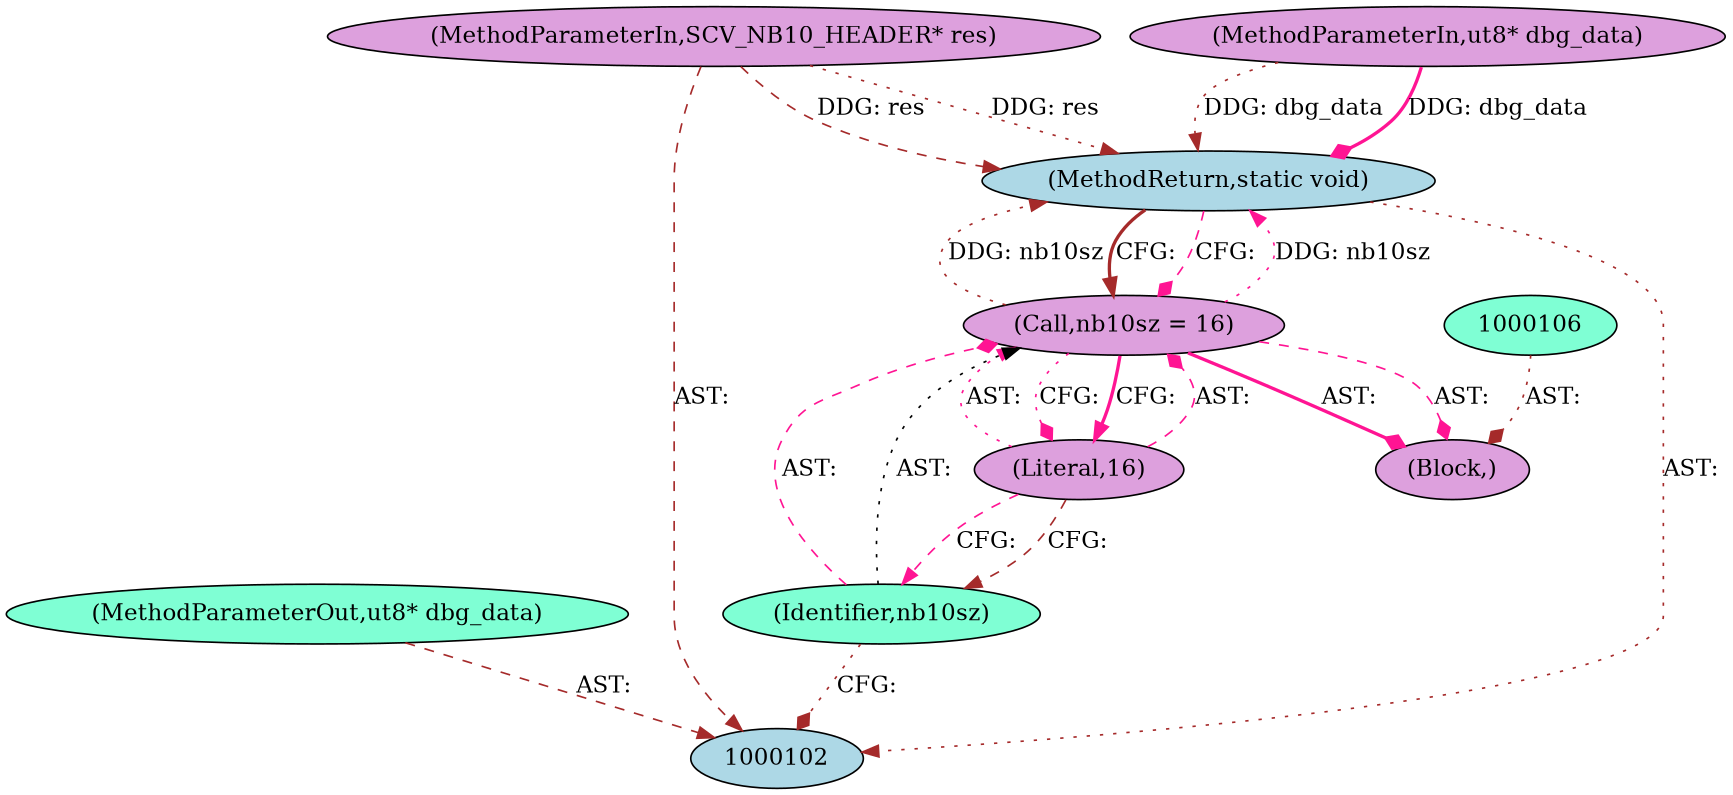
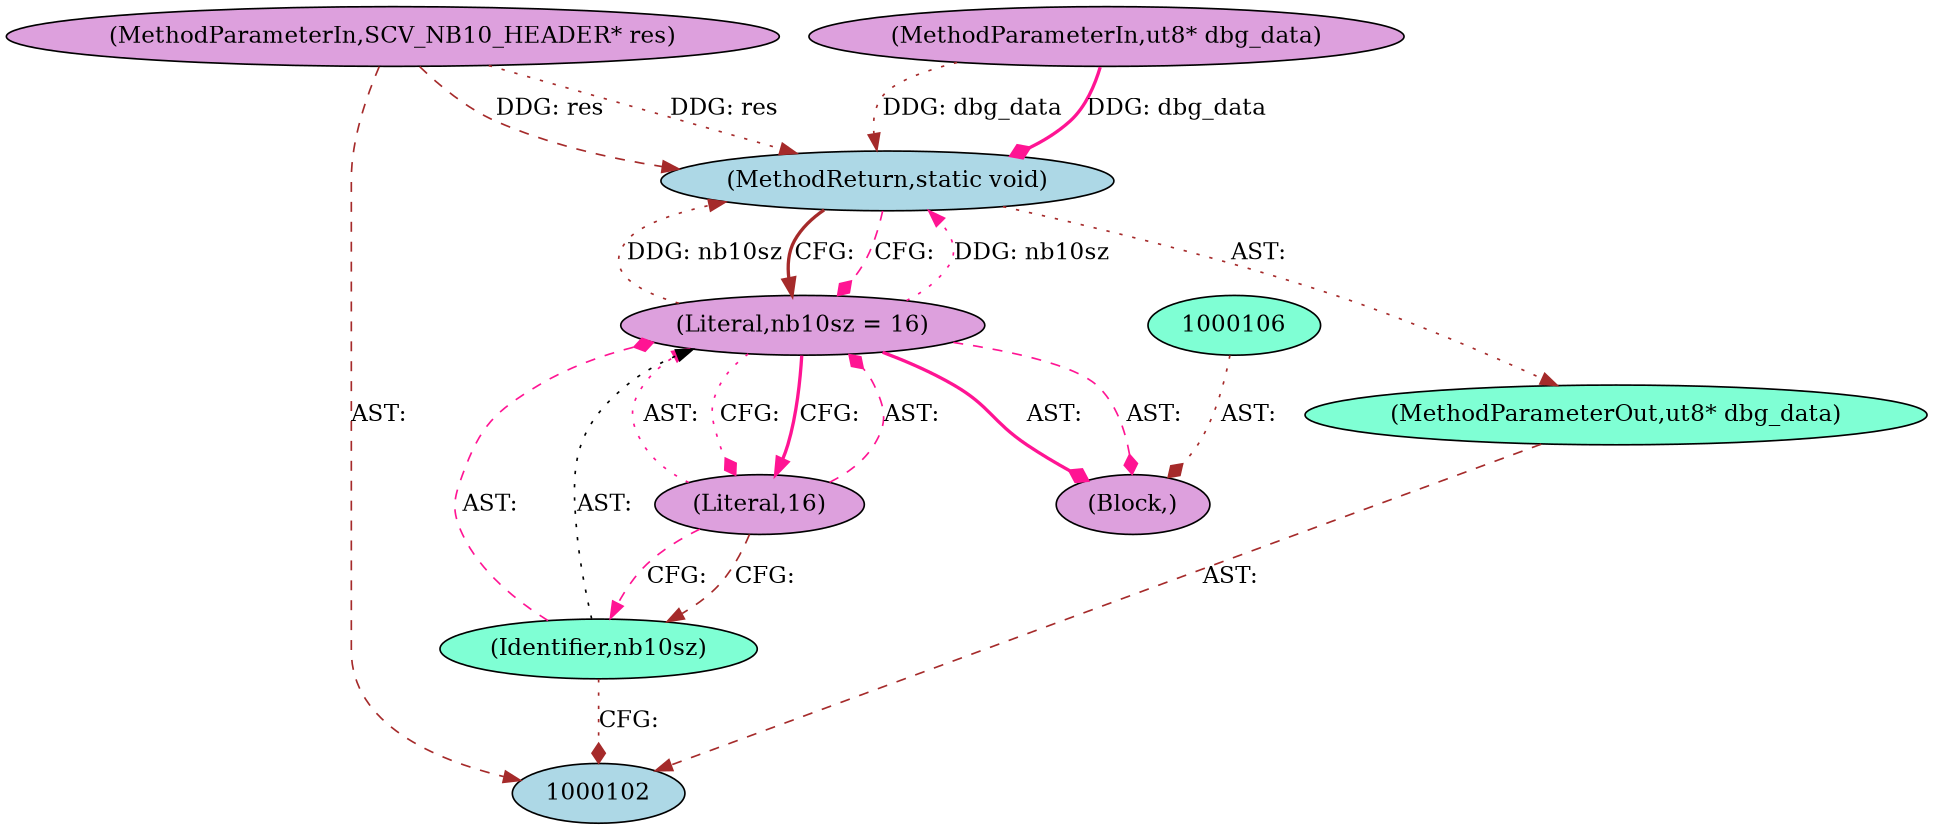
node "(Call,nb10sz = 16)": label "(Call,nb10sz = 16)" -> "(Literal,nb10sz = 16)"
edge "(MethodReturn,static void)" -> "1000102": now "(MethodReturn,static void)" -> "(MethodParameterOut,ut8* dbg_data)"
